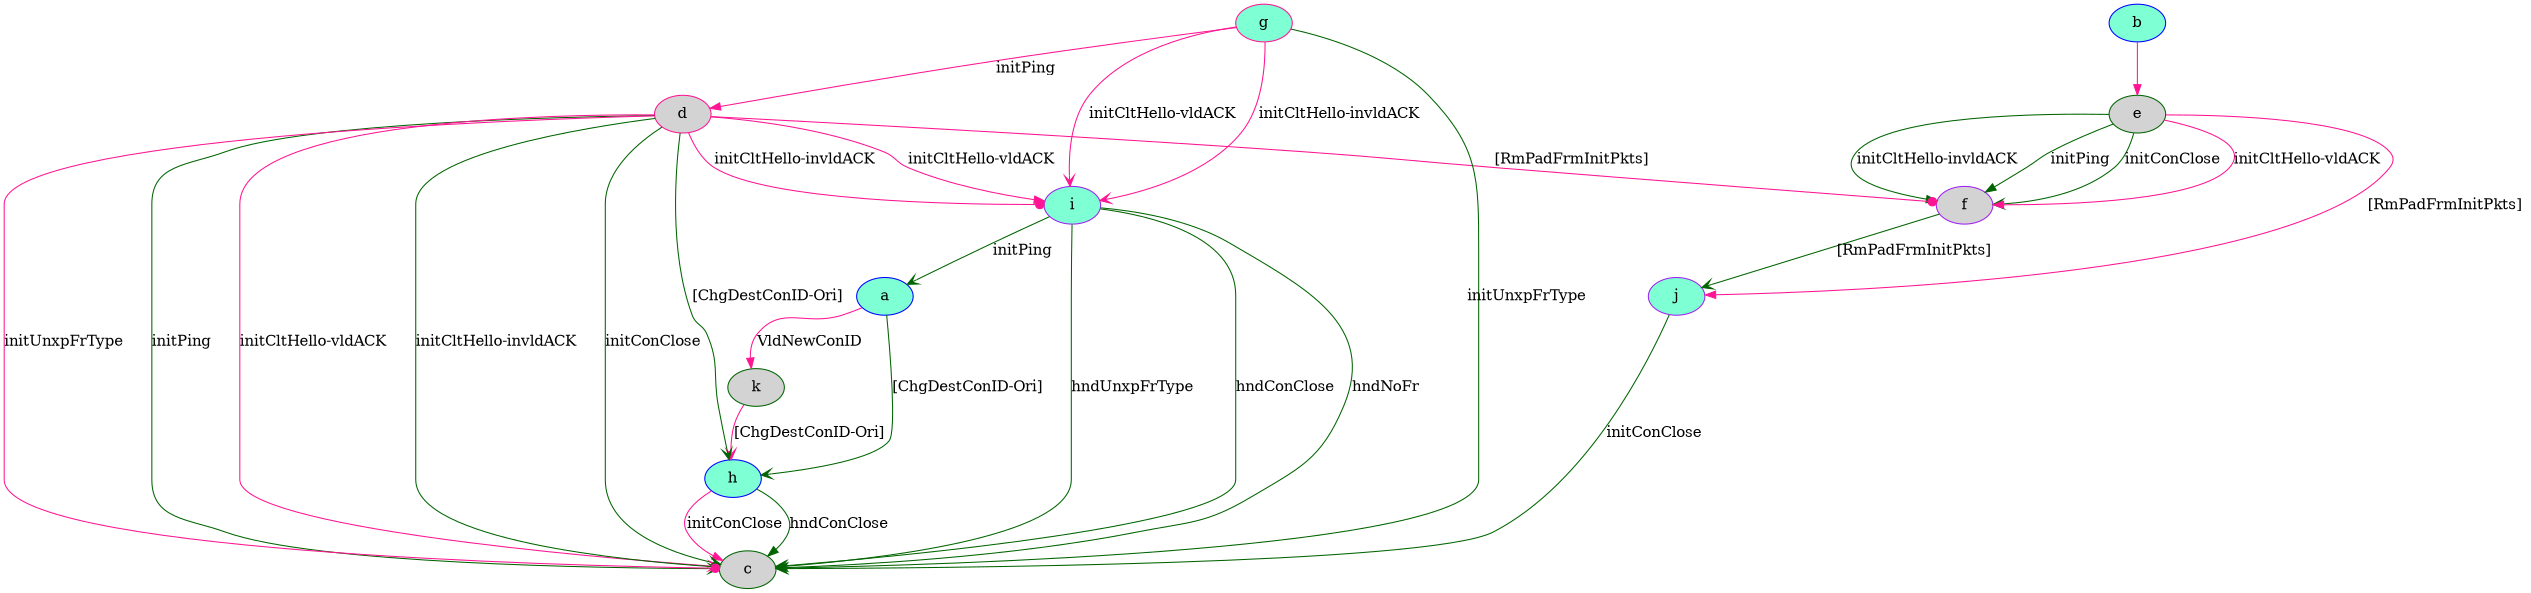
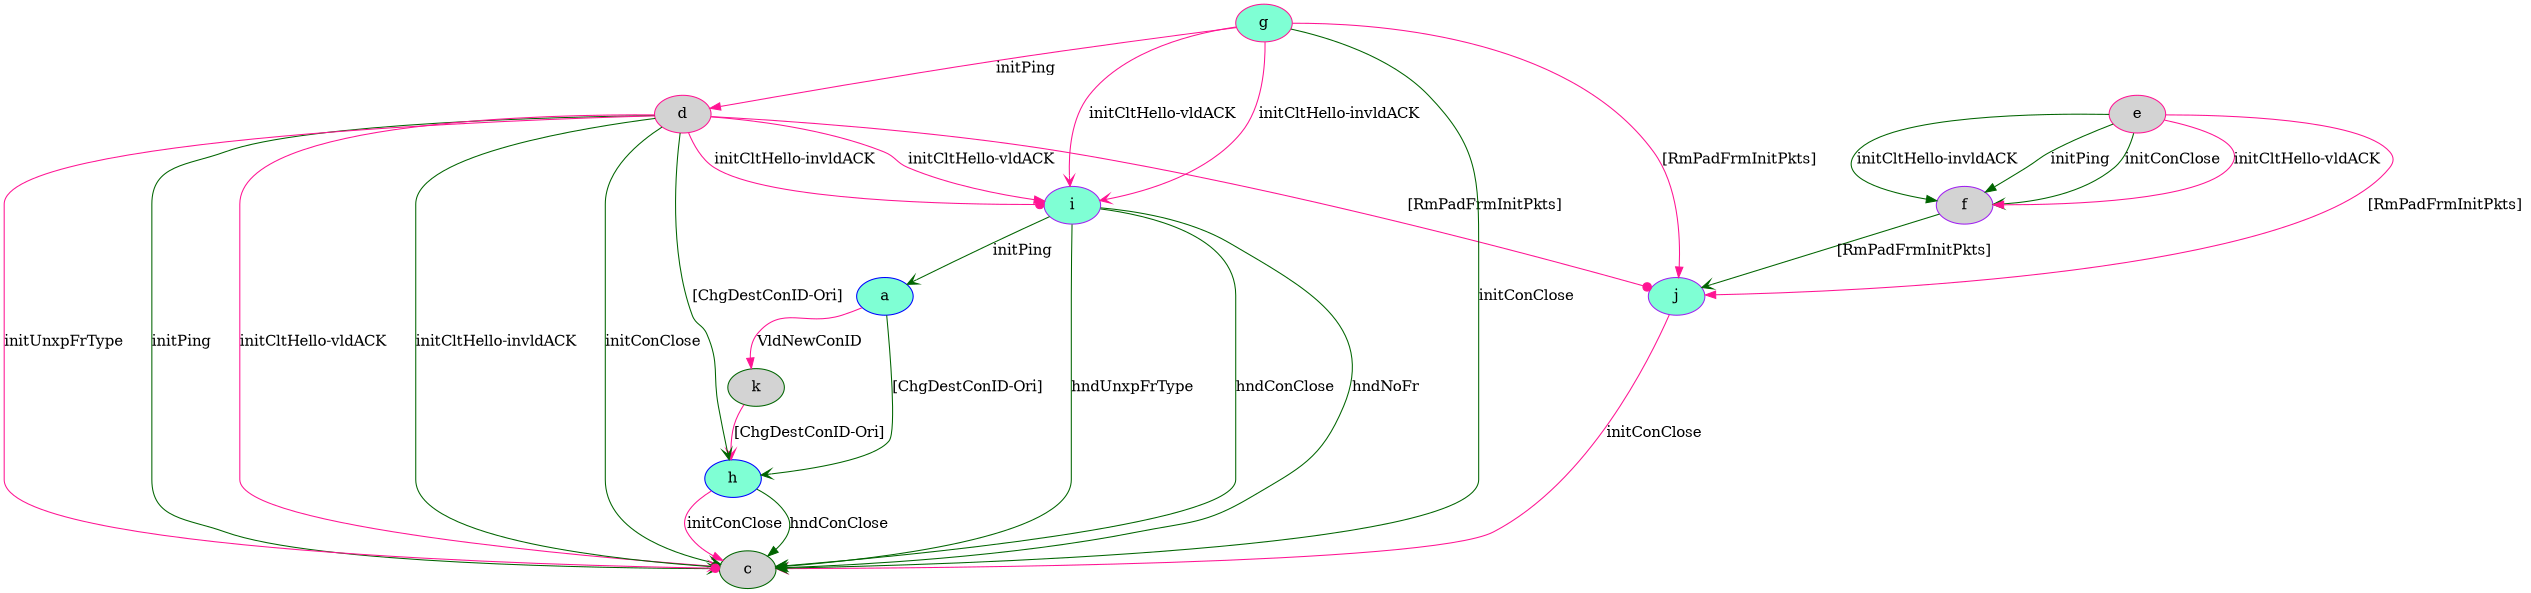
node "b": removed
edge "g" -> "j": added, label "[RmPadFrmInitPkts]"
node "e": color darkgreen -> deeppink
edge "d" -> "f": now "d" -> "j"
edge "g" -> "c": label "initUnxpFrType " -> "initConClose "
edge "j" -> "c": color darkgreen -> deeppink
